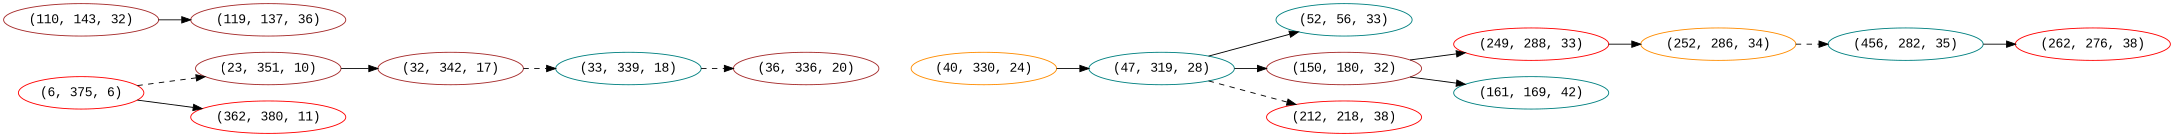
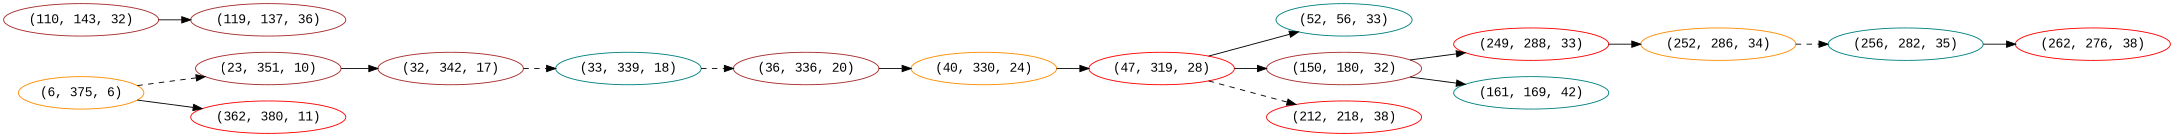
node "(456, 282, 35)": label "(456, 282, 35)" -> "(256, 282, 35)"
edge "(36, 336, 20)" -> "(40, 330, 24)": added
node "(47, 319, 28)": color teal -> red
node "(6, 375, 6)": color red -> darkorange
